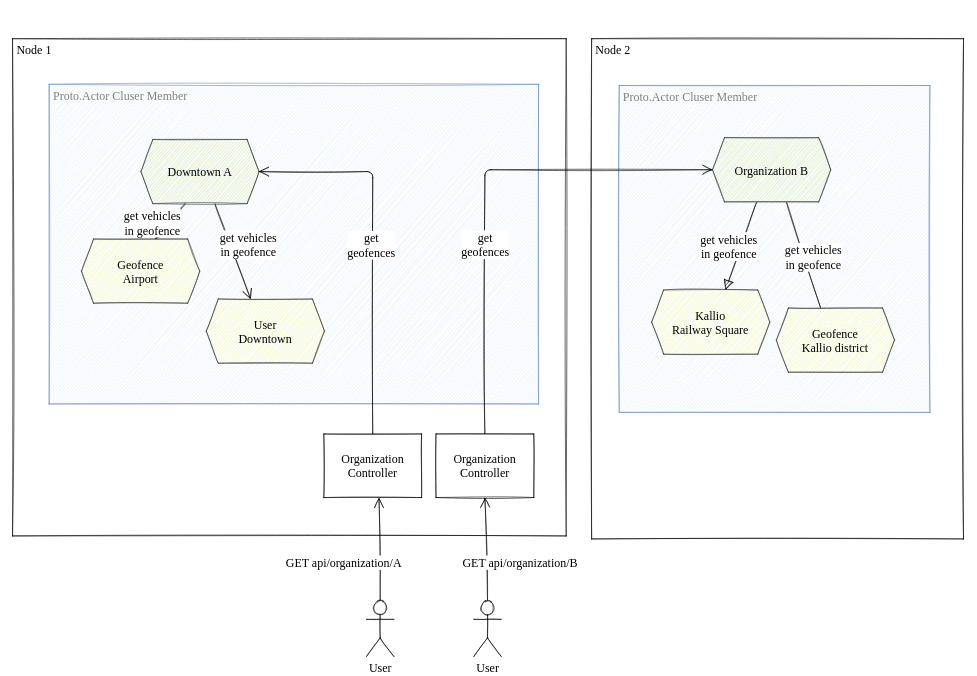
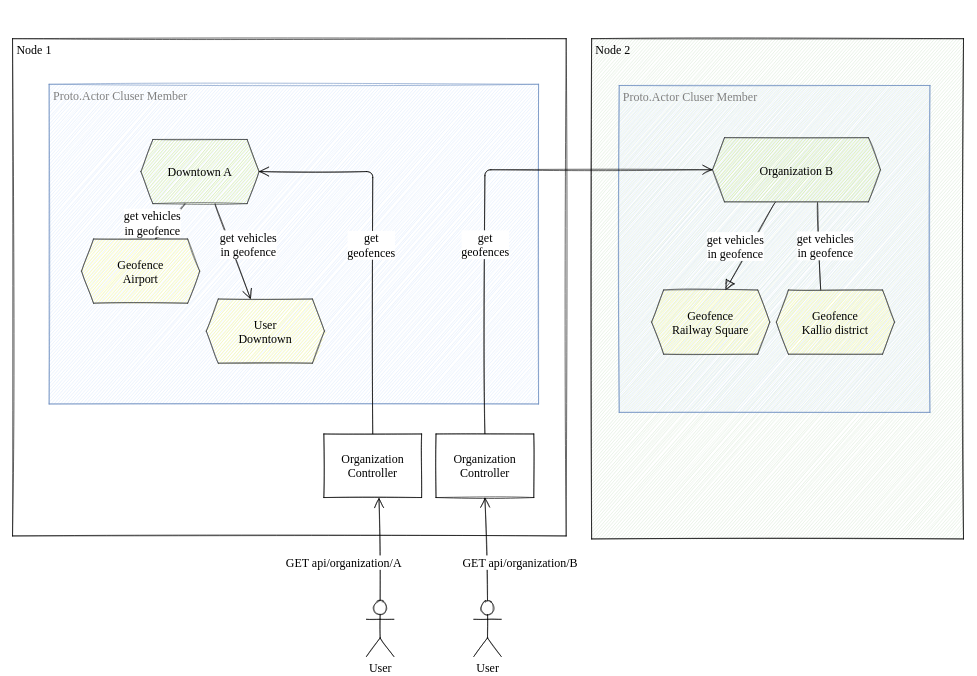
node "Node 2": fillcolor #ffffff -> #d5e8d4
node "Organization B": size 118x64 -> 168x64
node "Kallio Railway Square": label "Kallio Railway Square" -> "Geofence Railway Square"
node "Geofence Kallio district": moved (835, 340) -> (835, 322)
